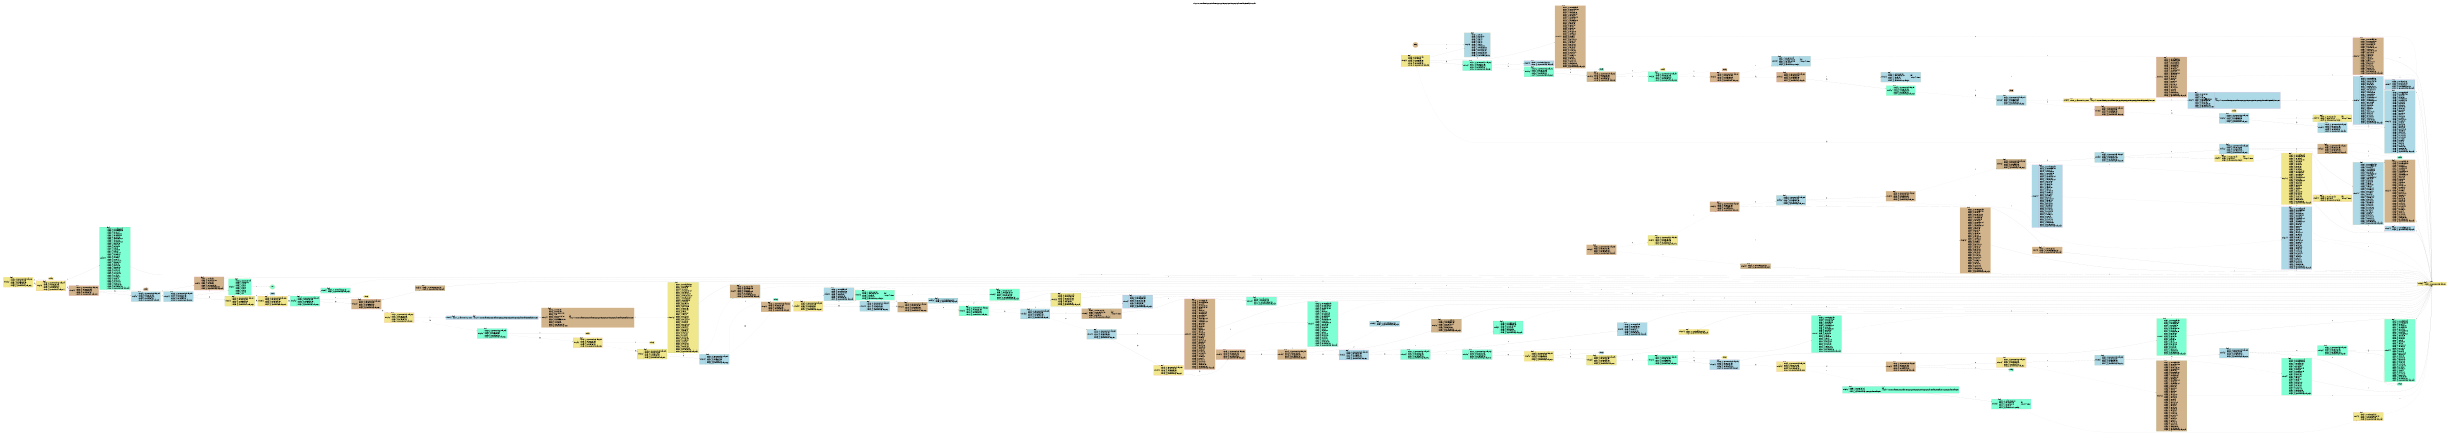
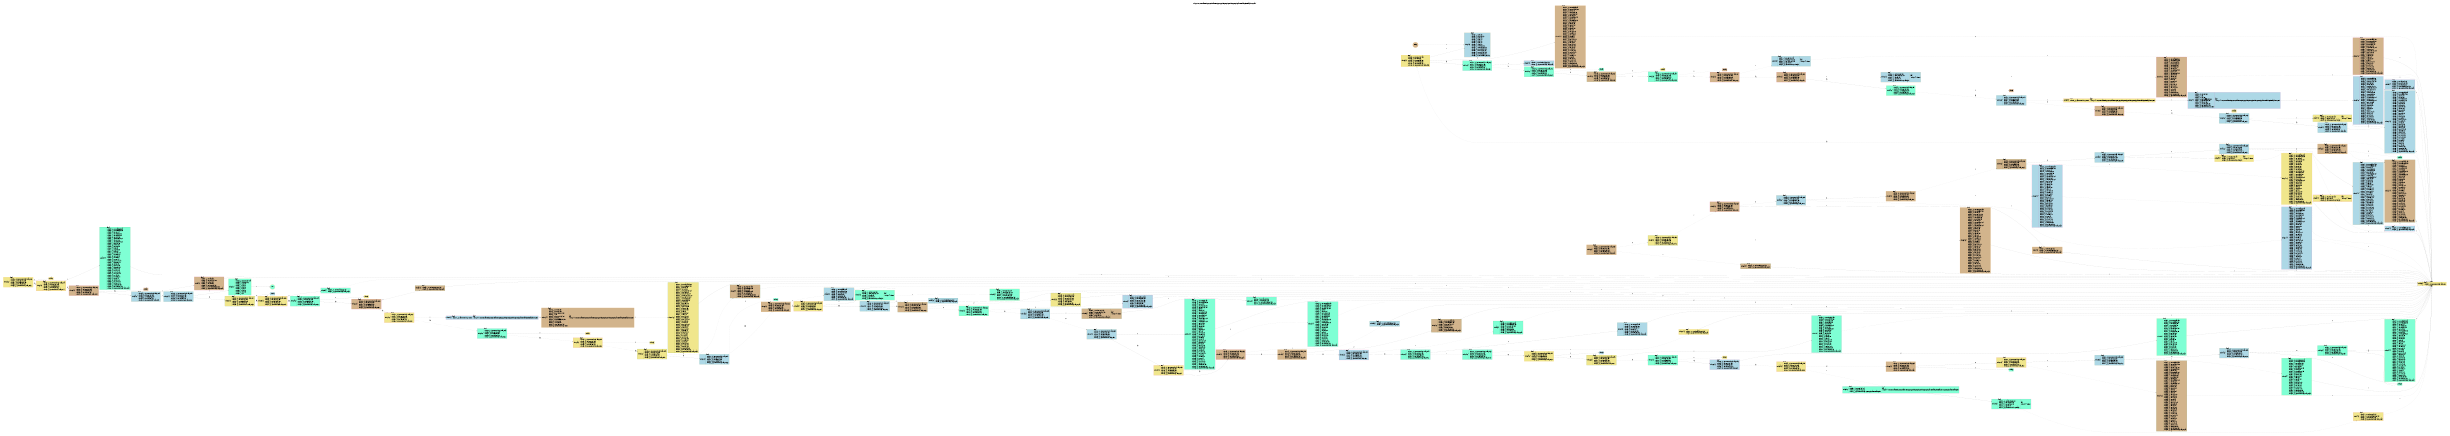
node "0x401db0 [167]": fillcolor tan -> aquamarine
